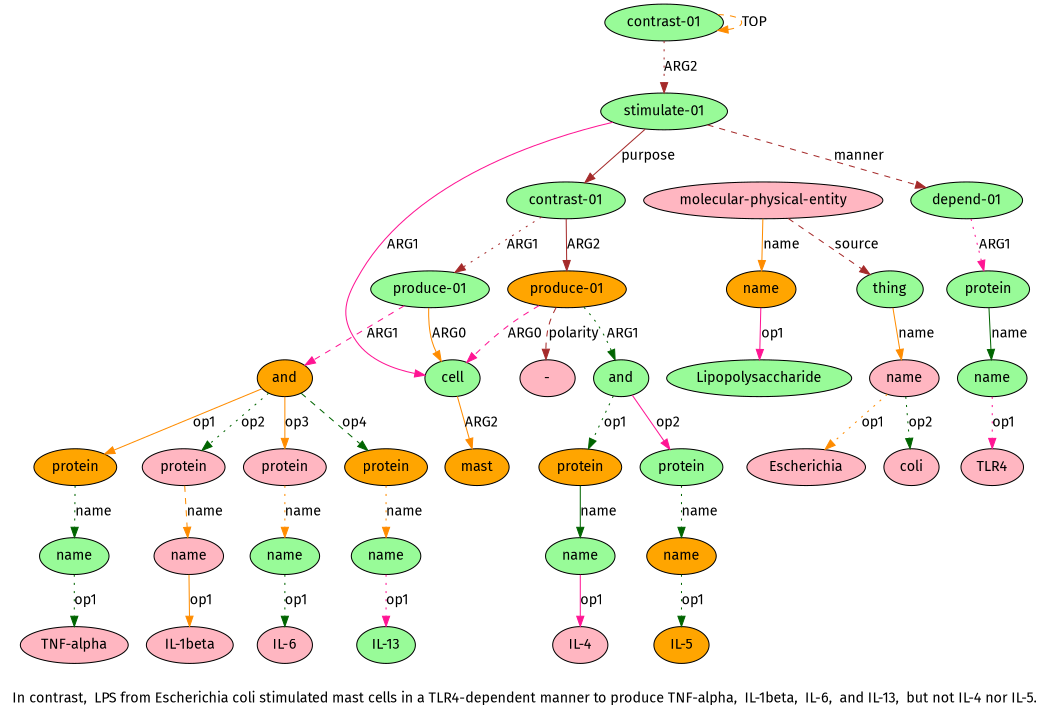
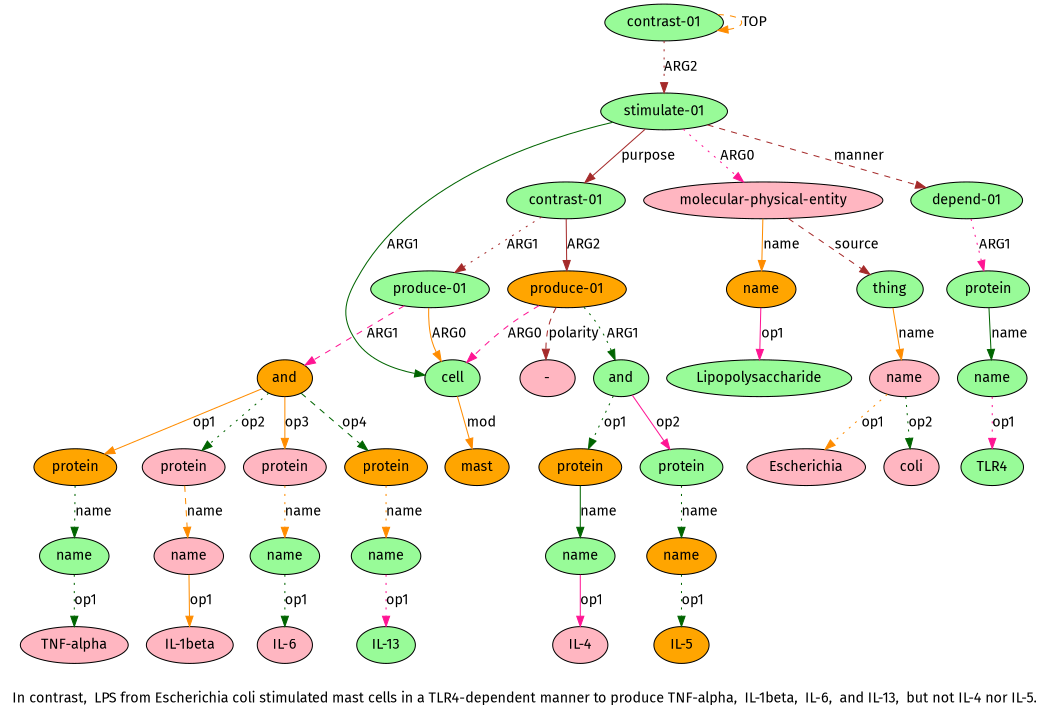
edge "stimulate-01" -> "molecular-physical-entity": added, label "ARG0"
edge "stimulate-01" -> "cell": color deeppink -> darkgreen
edge "cell" -> "mast": label "ARG2" -> "mod"
node "TLR4": fillcolor lightpink -> palegreen
